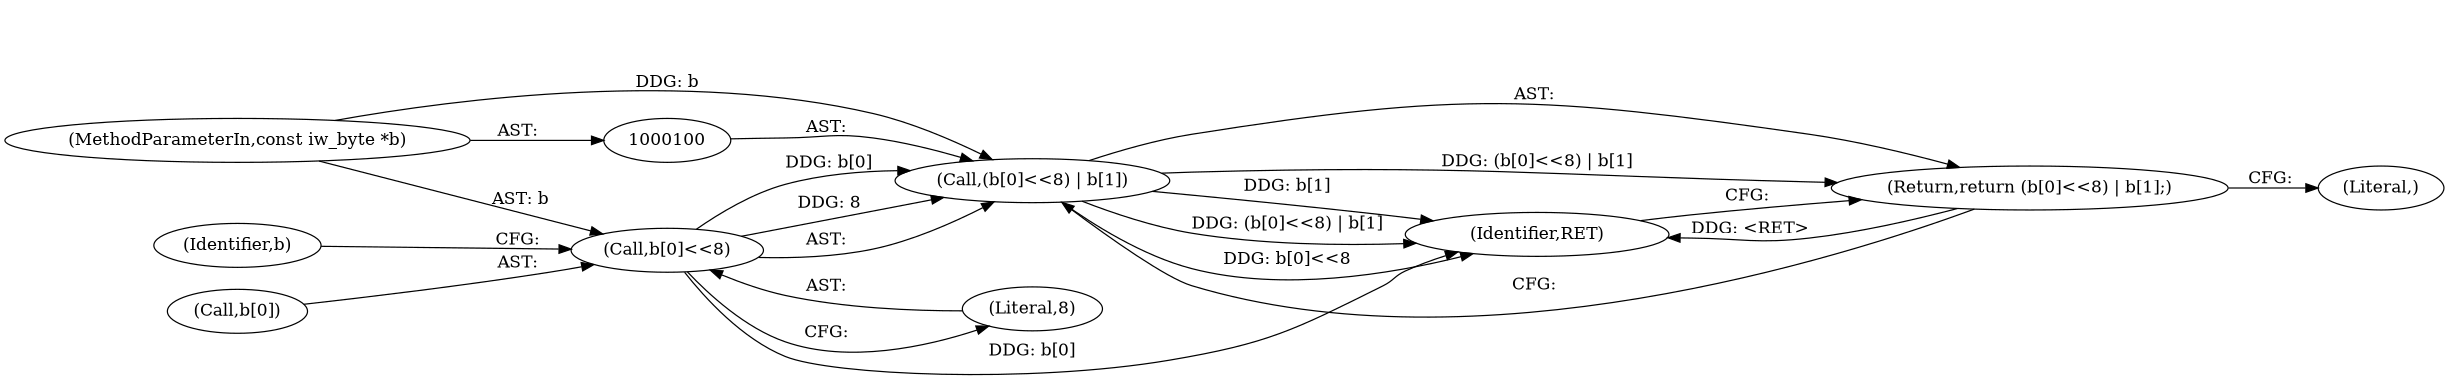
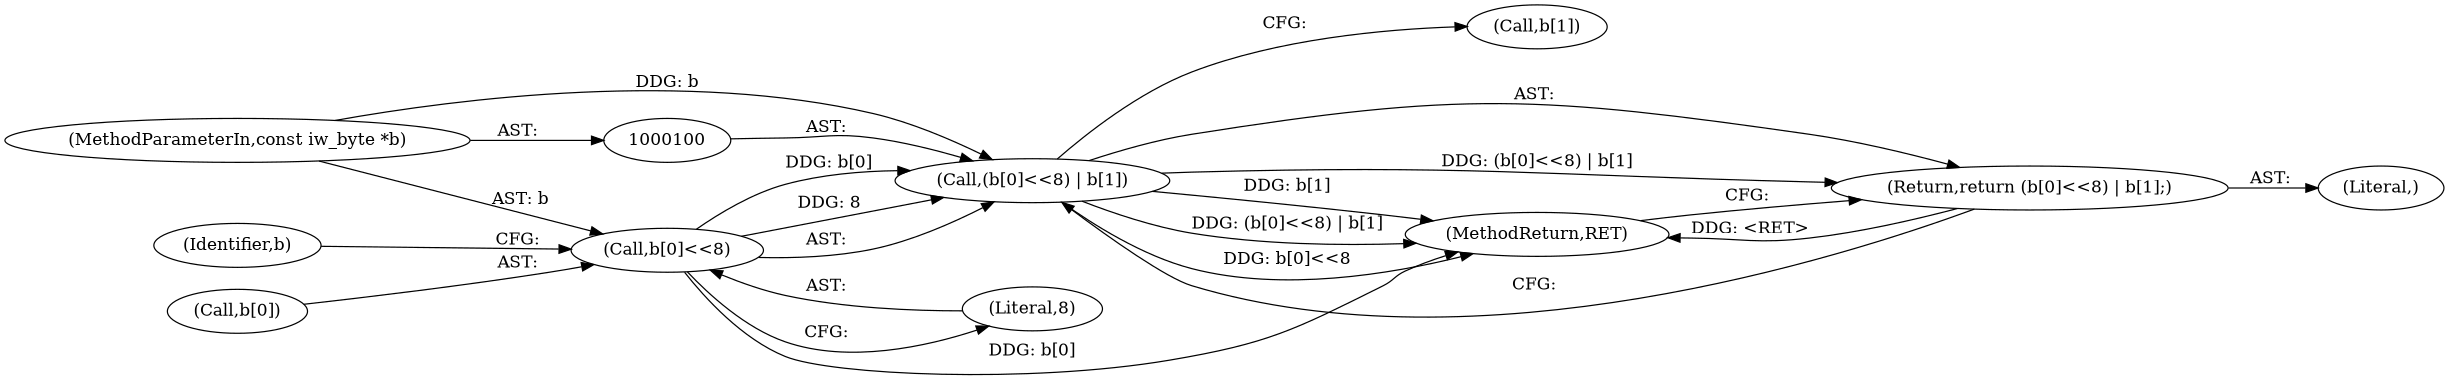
node "(Call,b[1])": added
edge "(Return,return (b[0]<<8) | b[1];)" -> "(Literal,)": label "CFG: " -> "AST: "
node "(Identifier,RET)": label "(Identifier,RET)" -> "(MethodReturn,RET)"
